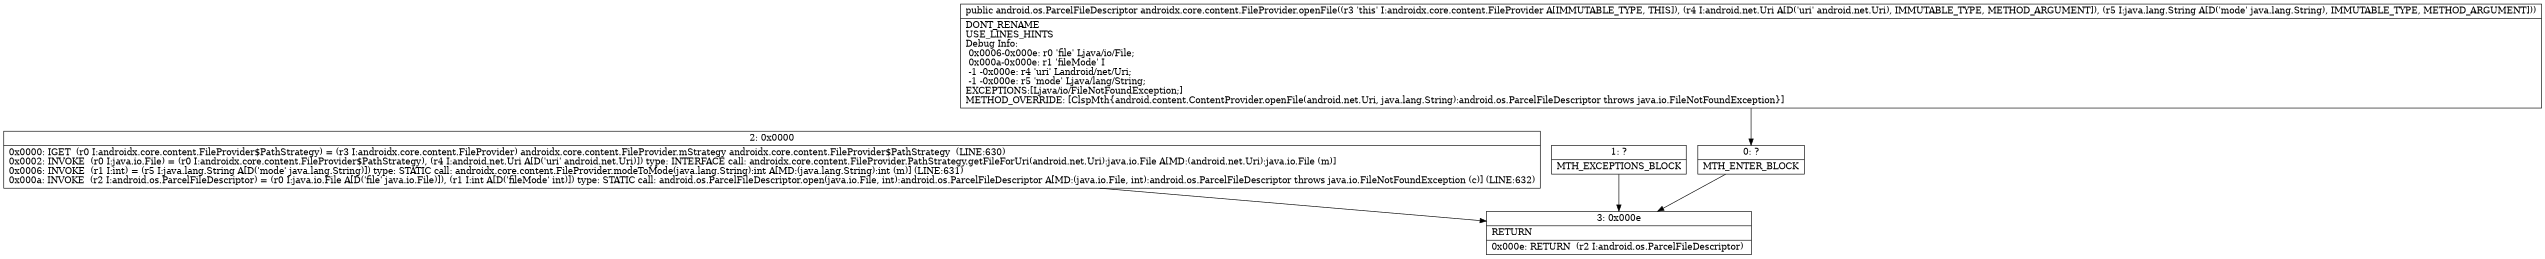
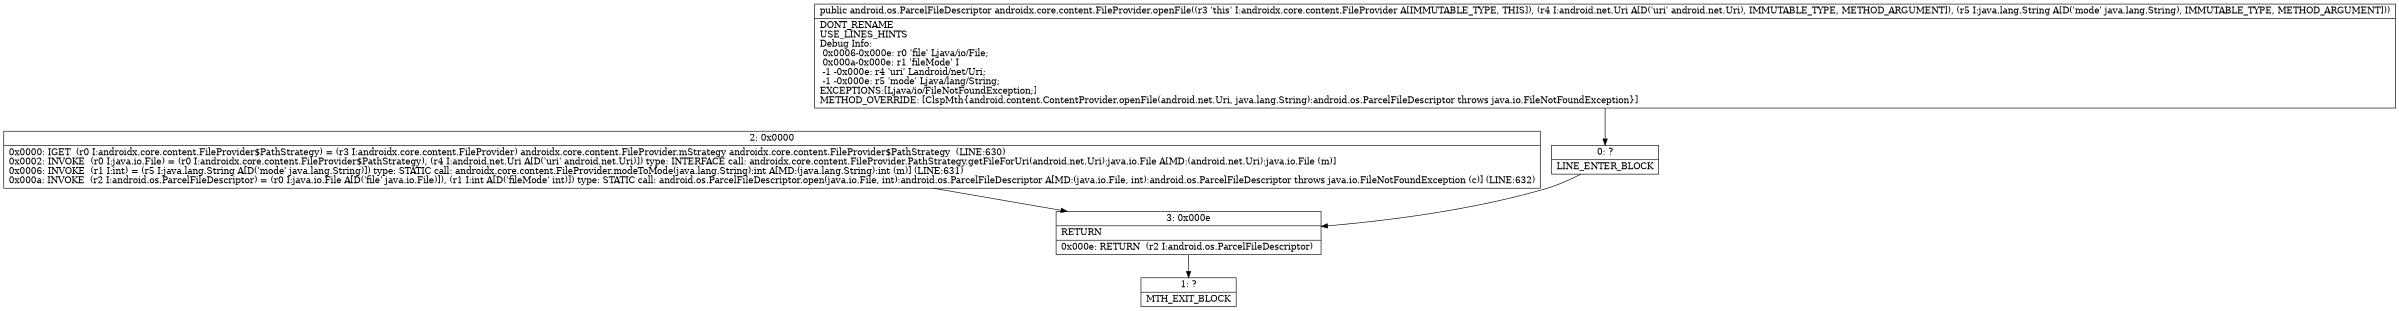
node "1: ?": text "MTH_EXCEPTIONS_BLOCK" -> "MTH_EXIT_BLOCK"
node "0: ?": text "MTH_ENTER_BLOCK" -> "LINE_ENTER_BLOCK"
edge "1: ?" -> "3: 0x000e": reversed
